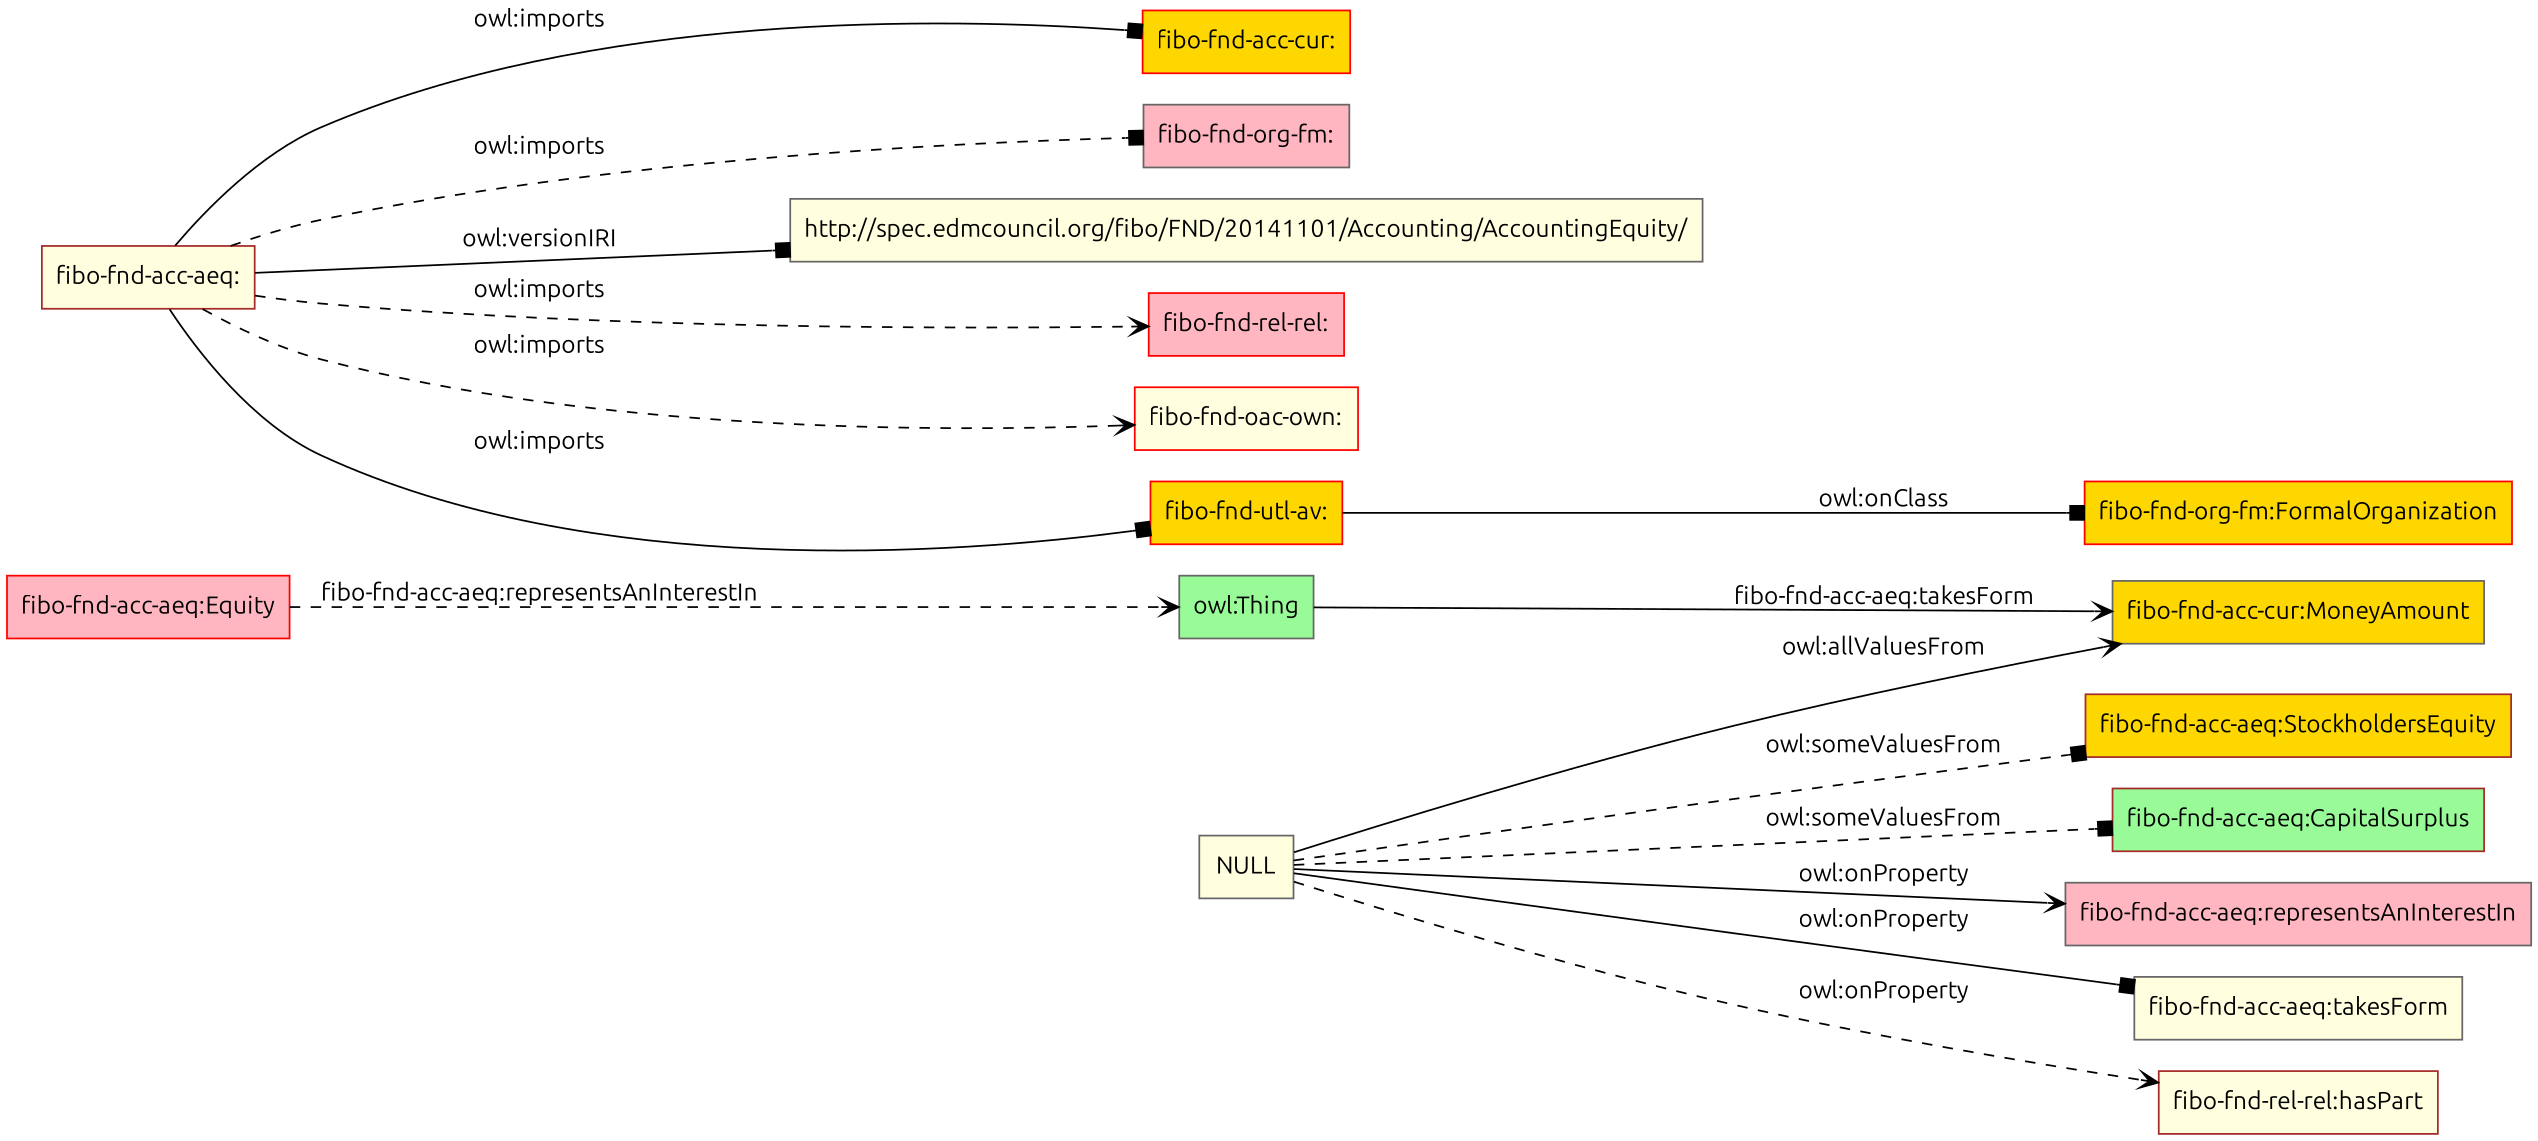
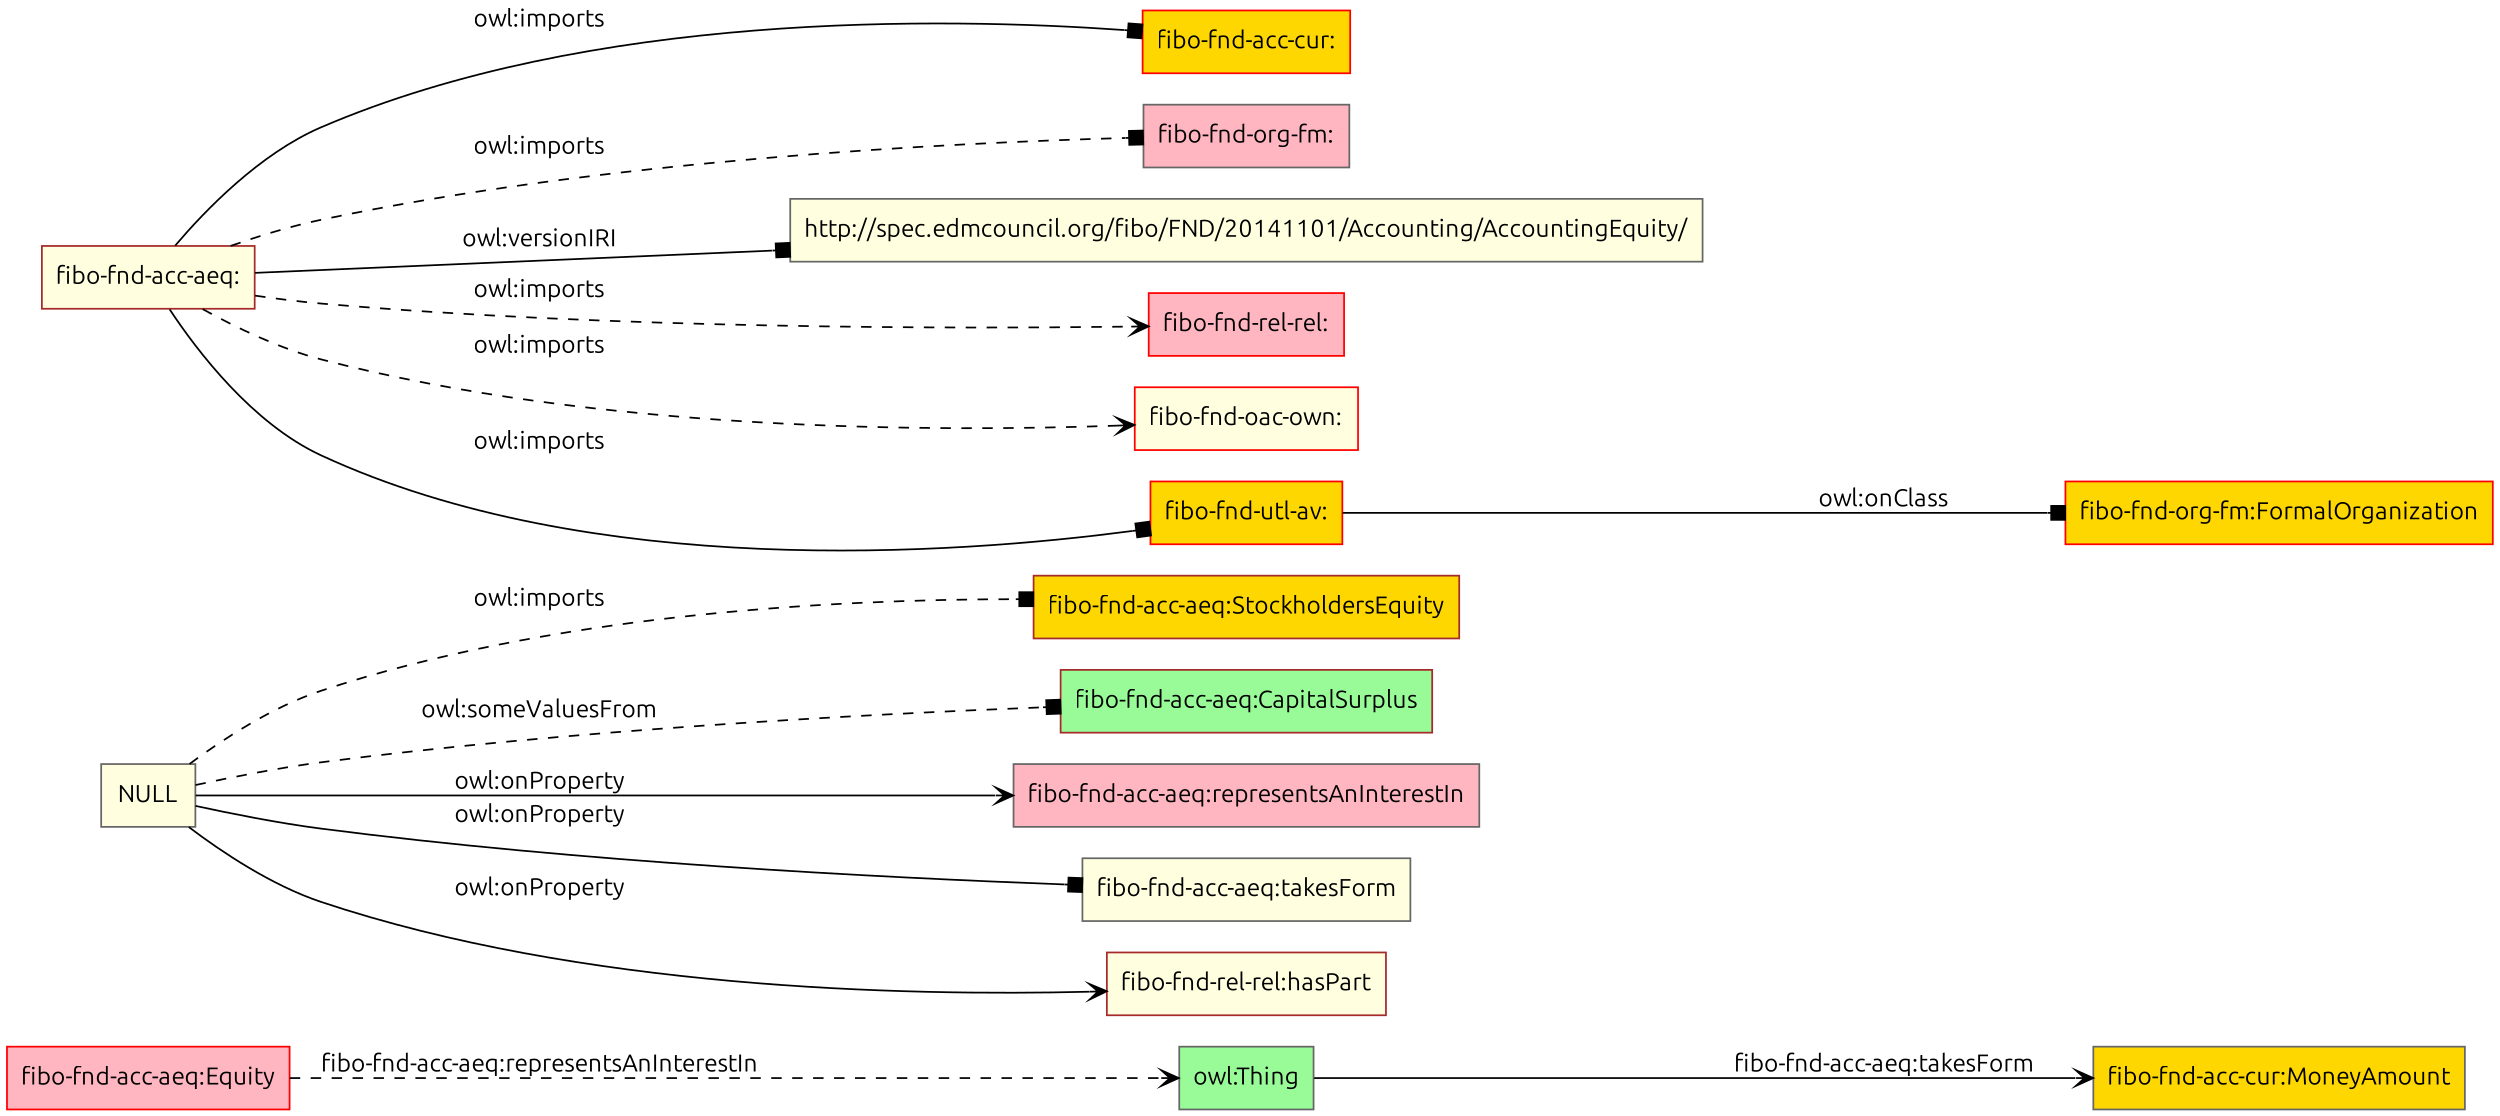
edge "NULL" -> "fibo-fnd-acc-cur:MoneyAmount": removed, label "owl:allValuesFrom"
edge "NULL" -> "fibo-fnd-acc-aeq:StockholdersEquity": label "owl:someValuesFrom" -> "owl:imports"
edge "NULL" -> "fibo-fnd-rel-rel:hasPart": style dashed -> solid
